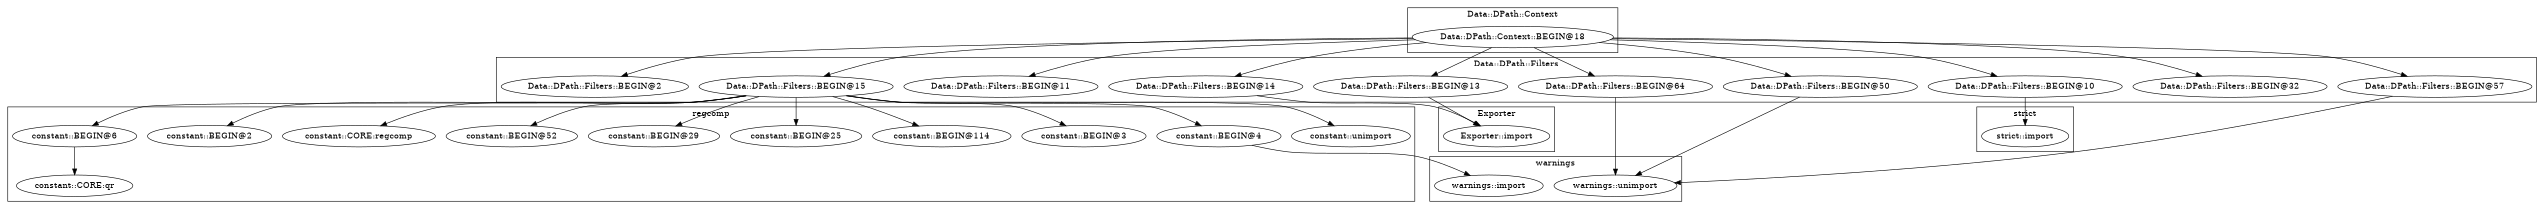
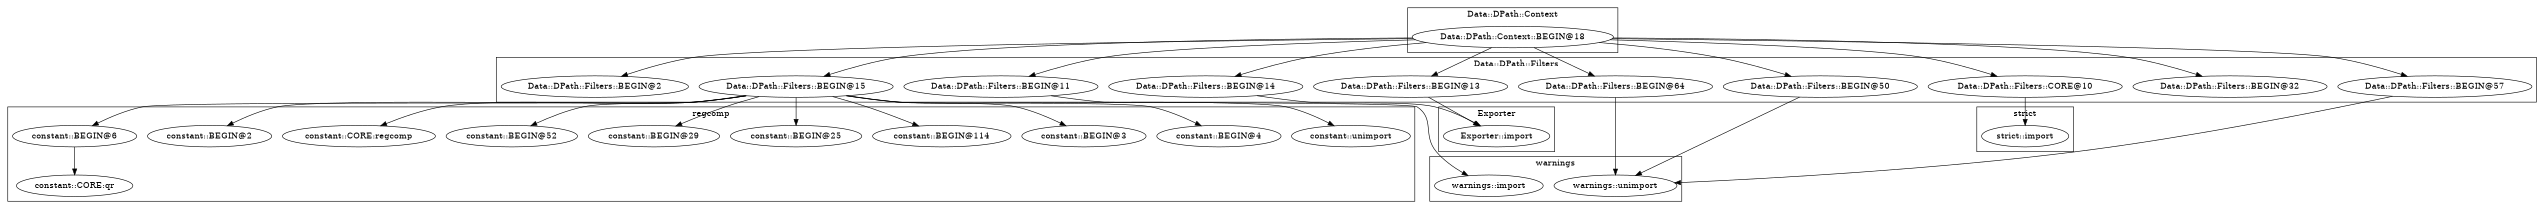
node "Data::DPath::Filters::BEGIN@10": label "Data::DPath::Filters::BEGIN@10" -> "Data::DPath::Filters::CORE@10"
edge "constant::BEGIN@4" -> "warnings::import": now "Data::DPath::Filters::BEGIN@11" -> "warnings::import"
